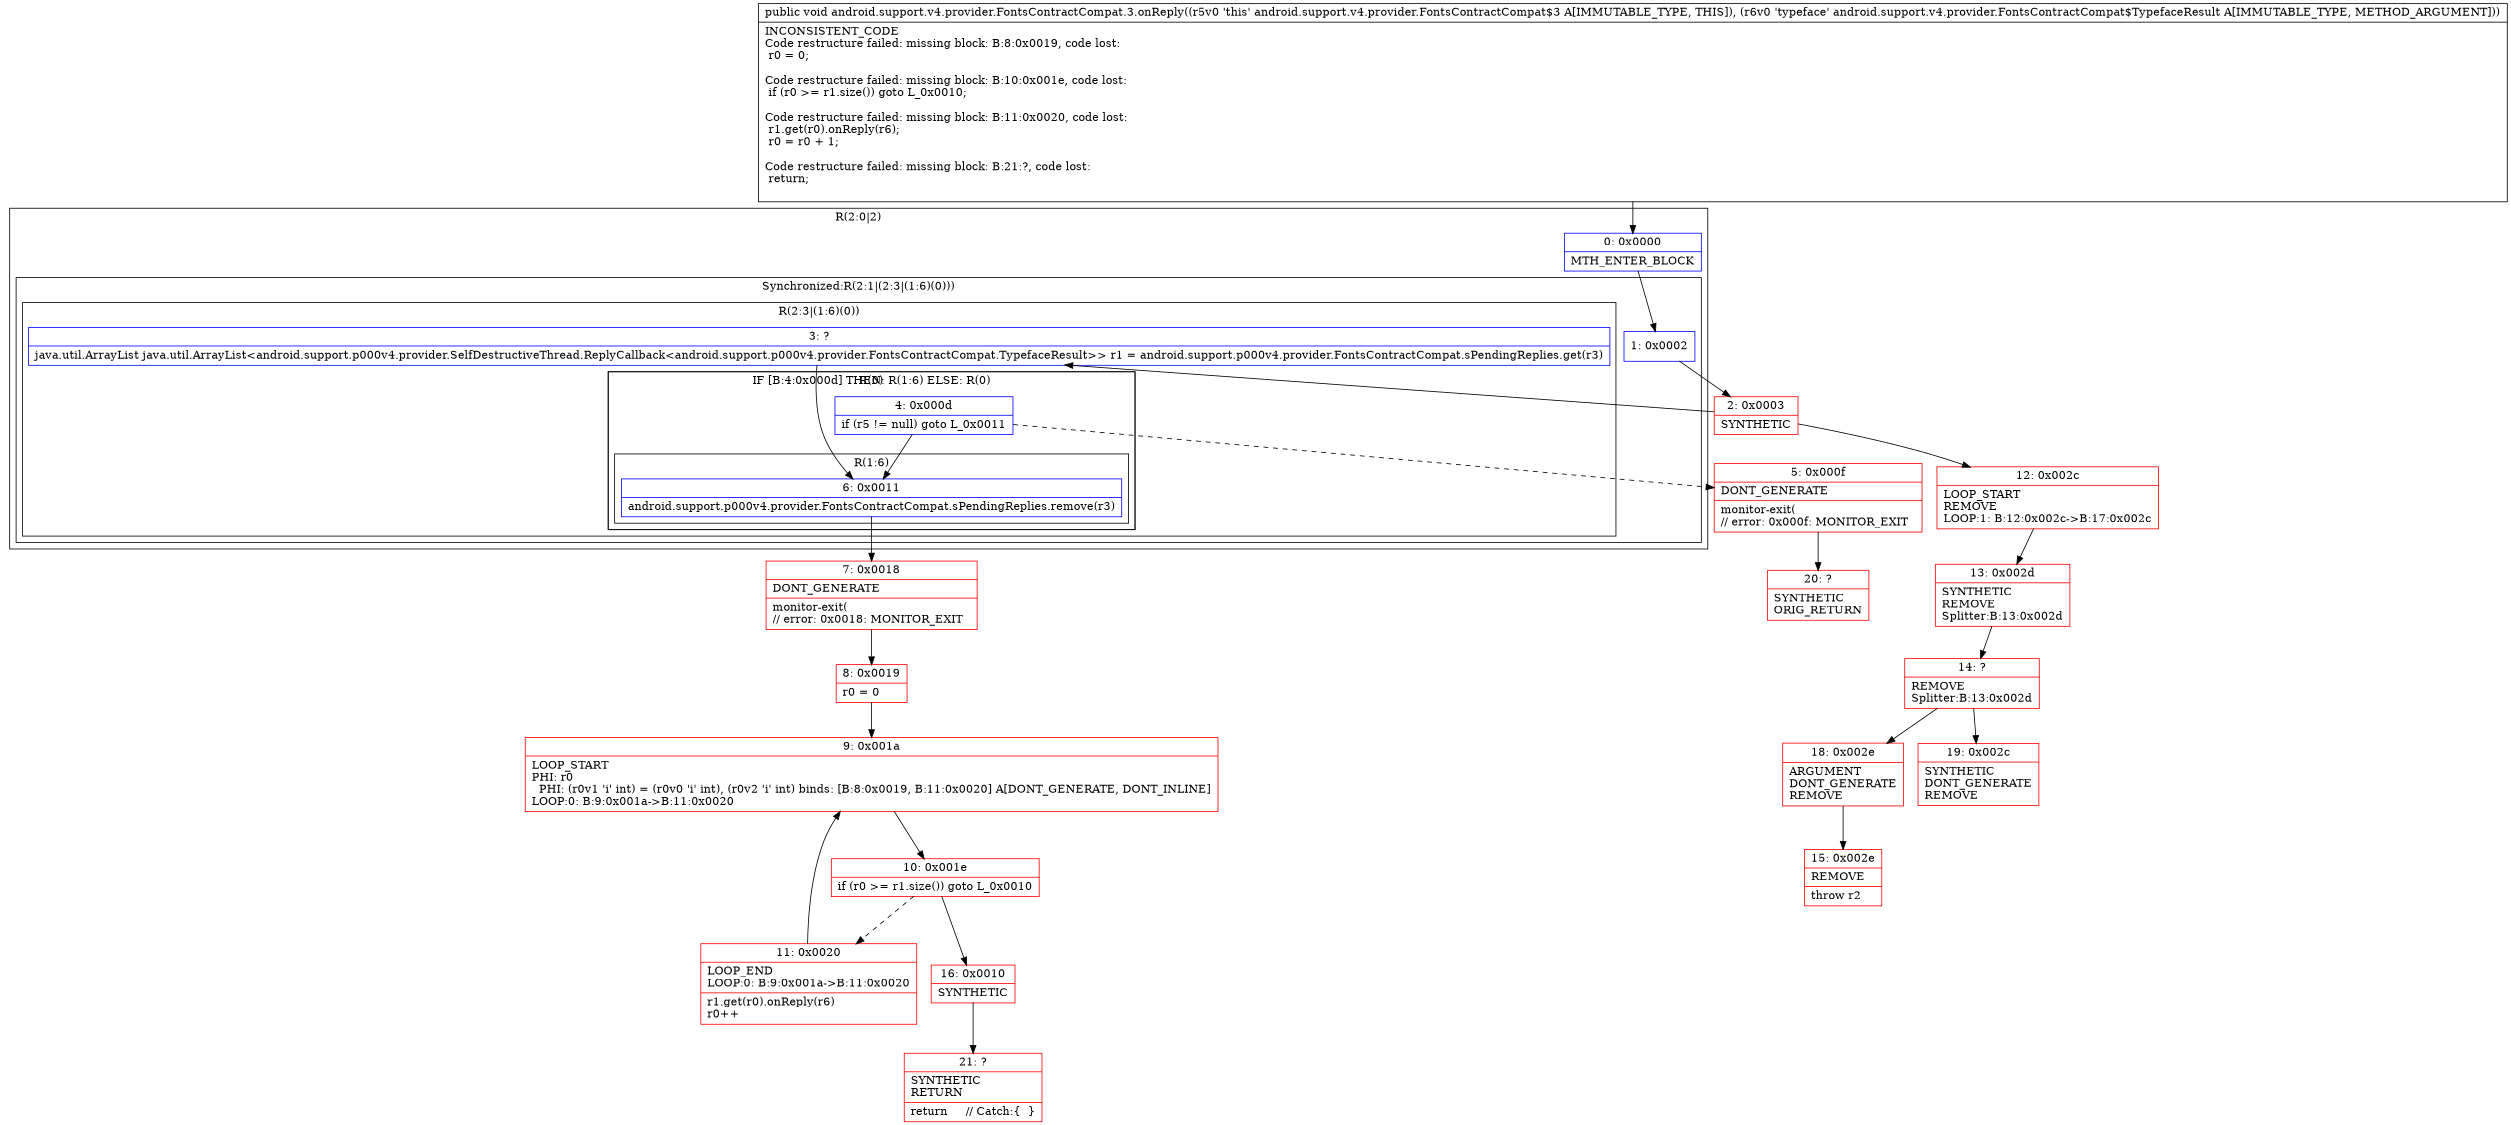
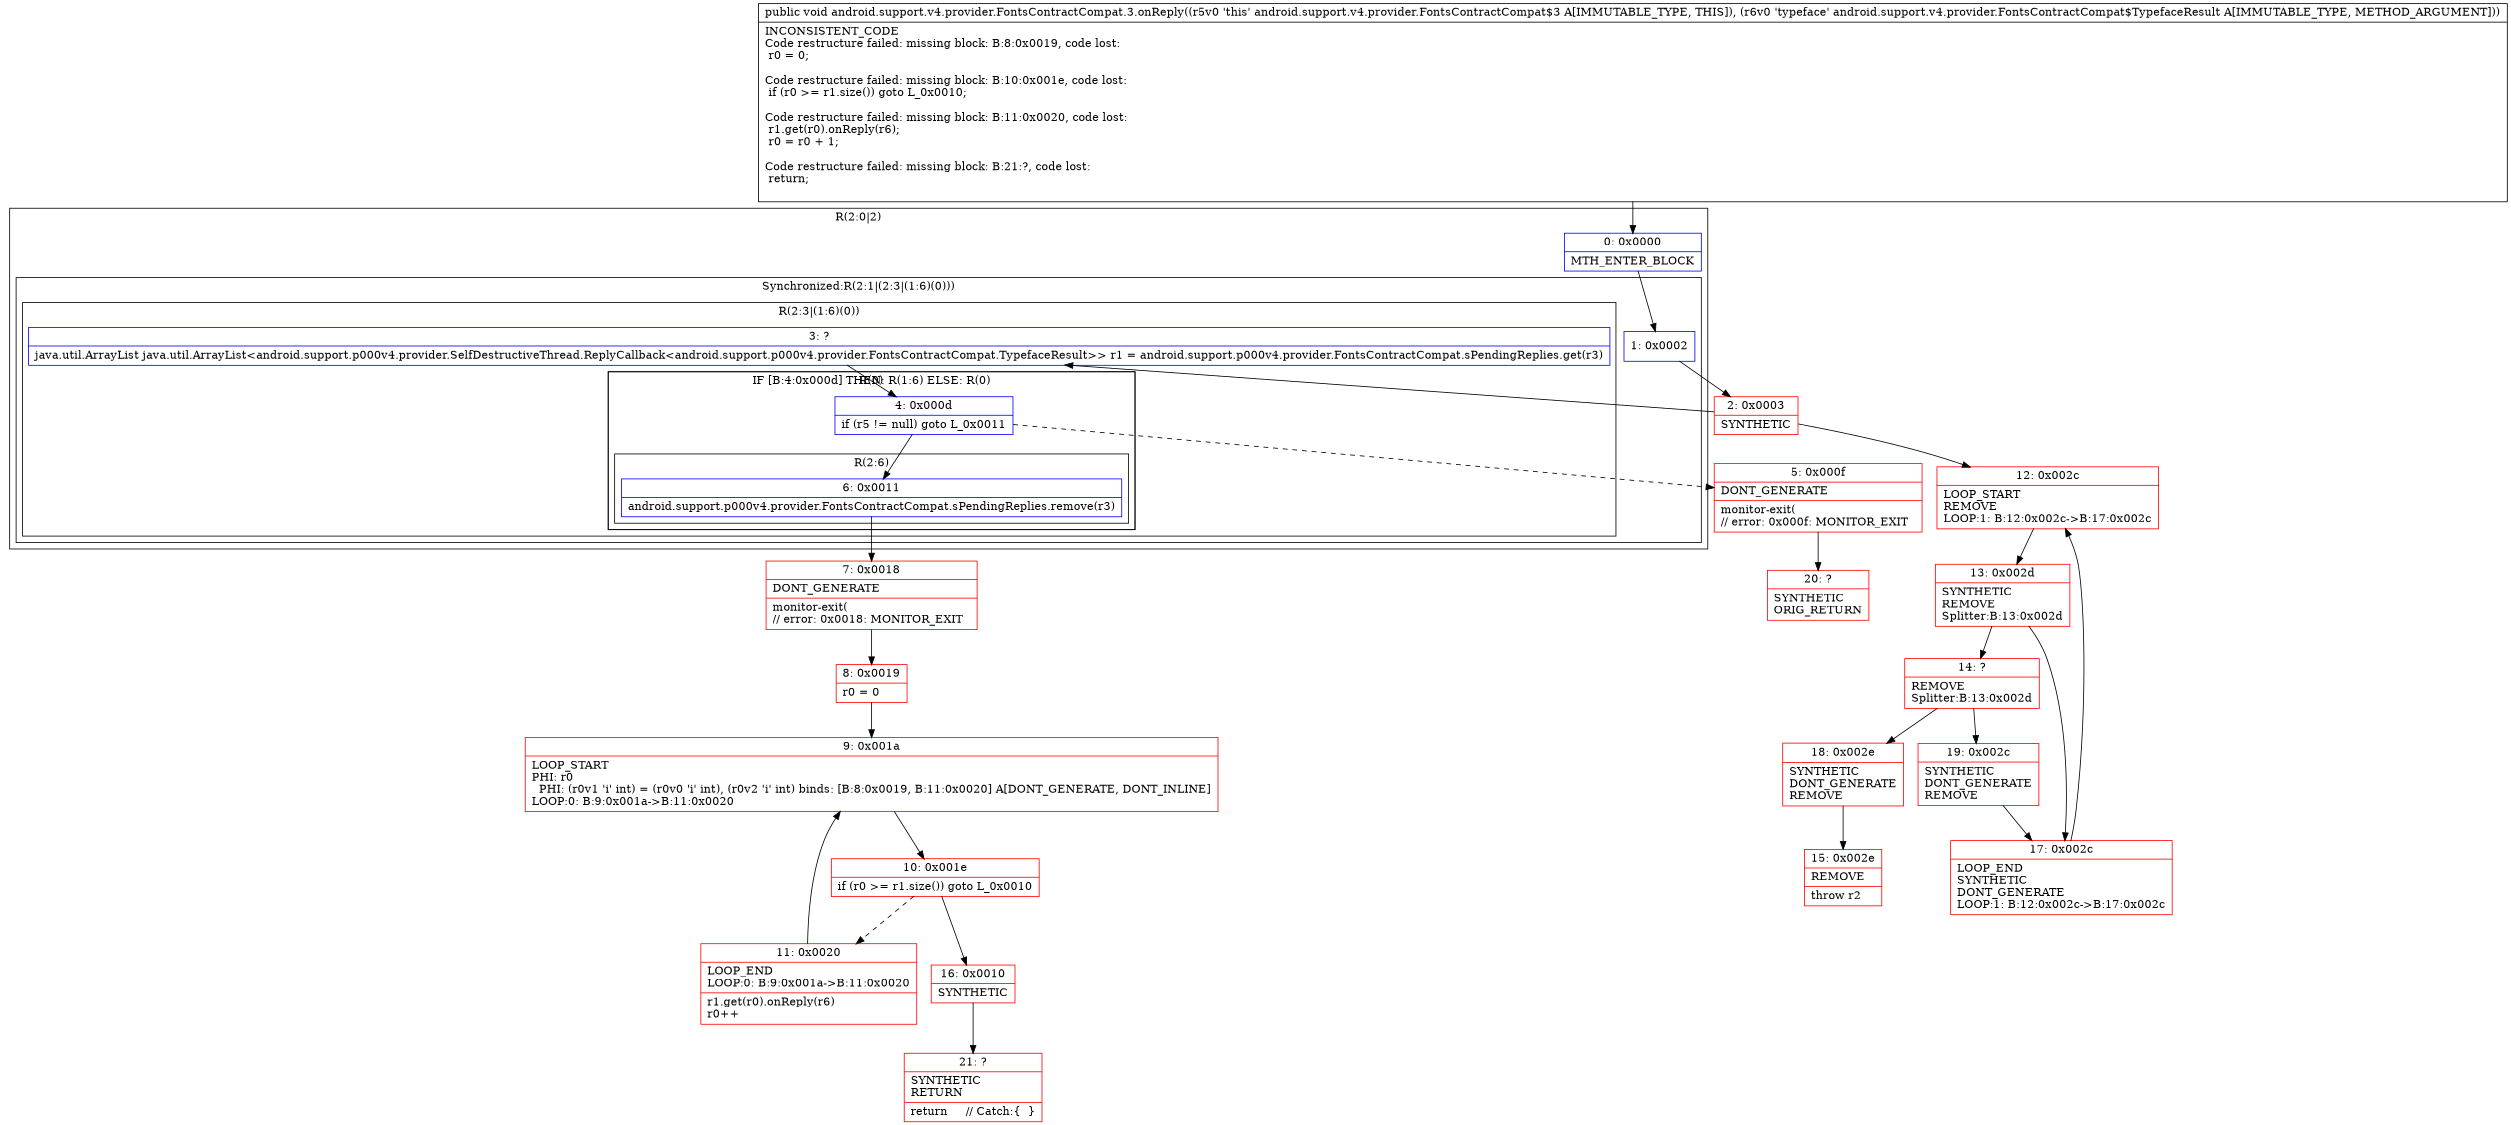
edge "3: ?" -> "6: 0x0011": now "3: ?" -> "4: 0x000d"
cluster "R(1:6)": label "R(1:6)" -> "R(2:6)"
node "18: 0x002e": text "ARGUMENT" -> "SYNTHETIC"
node "17: 0x002c": added
